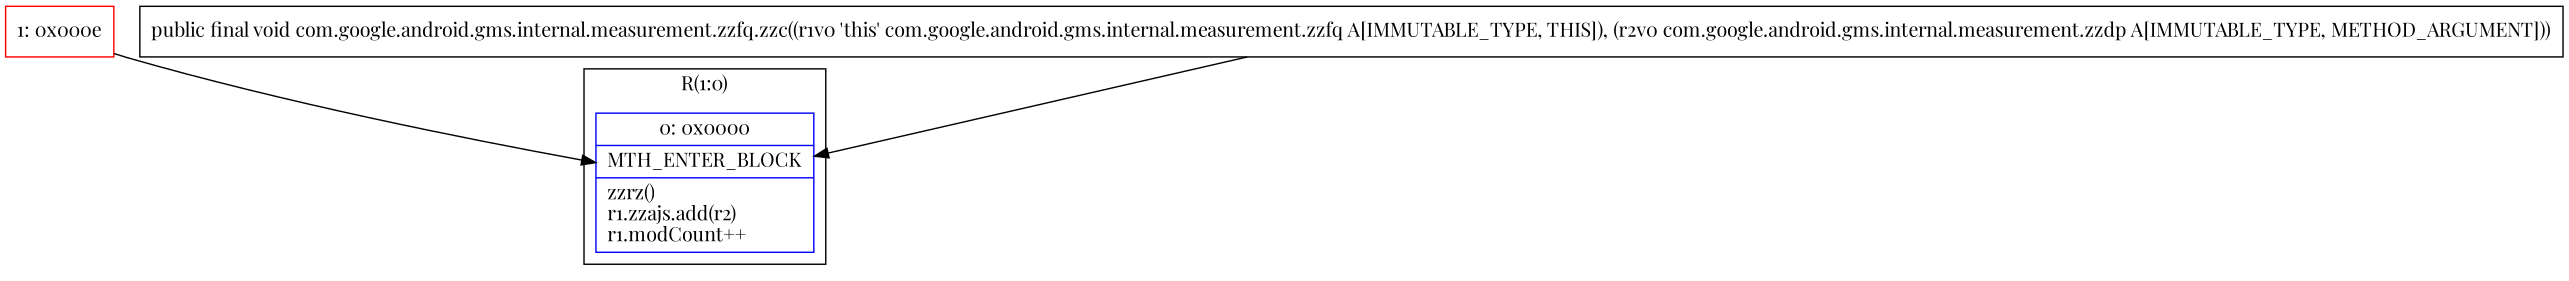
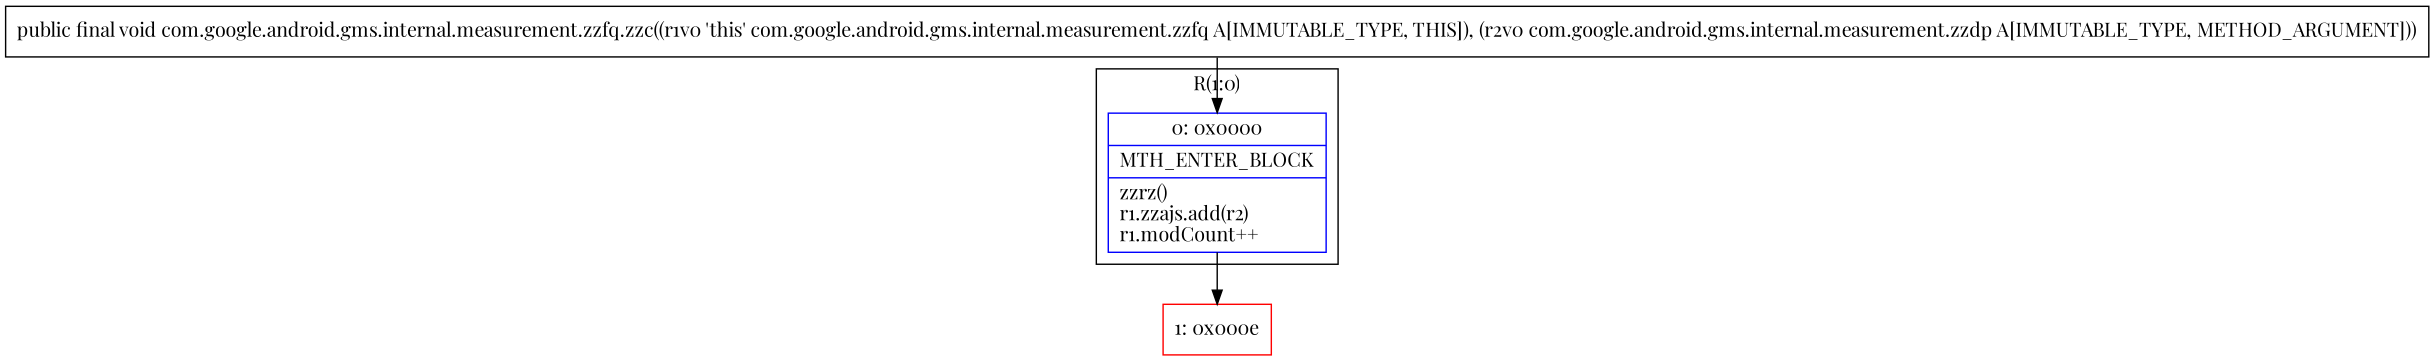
edge "1: 0x000e" -> "0: 0x0000": reversed
